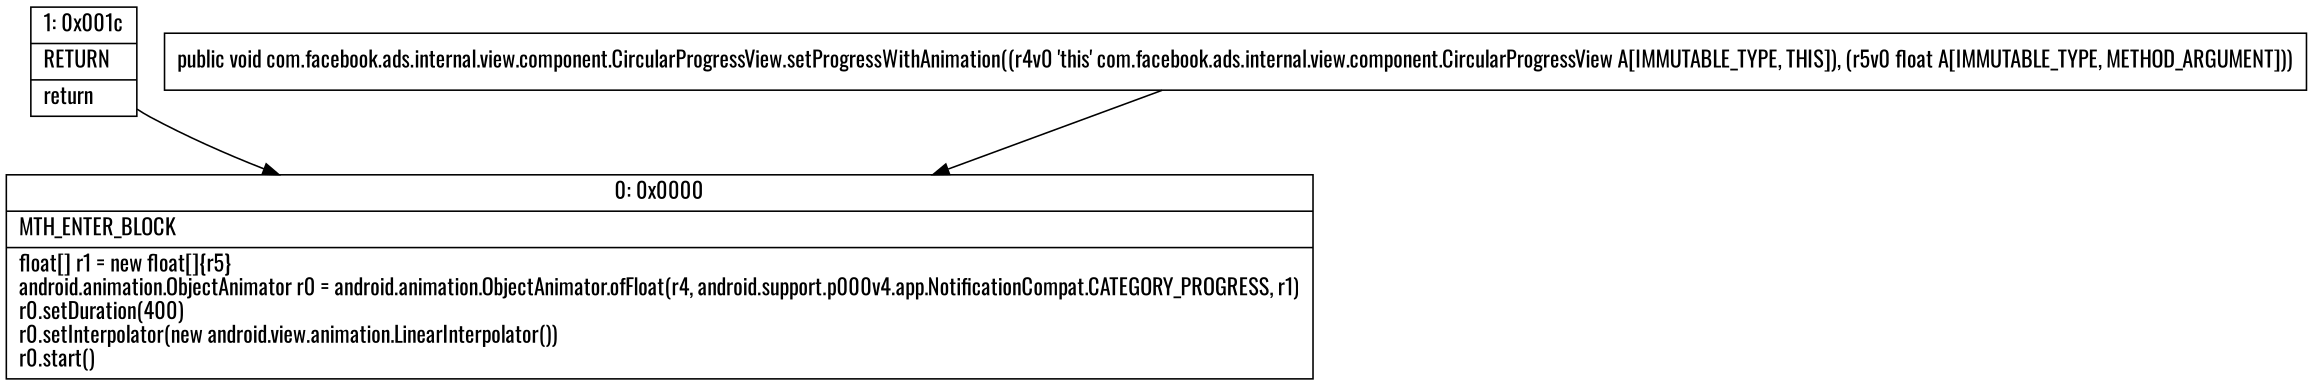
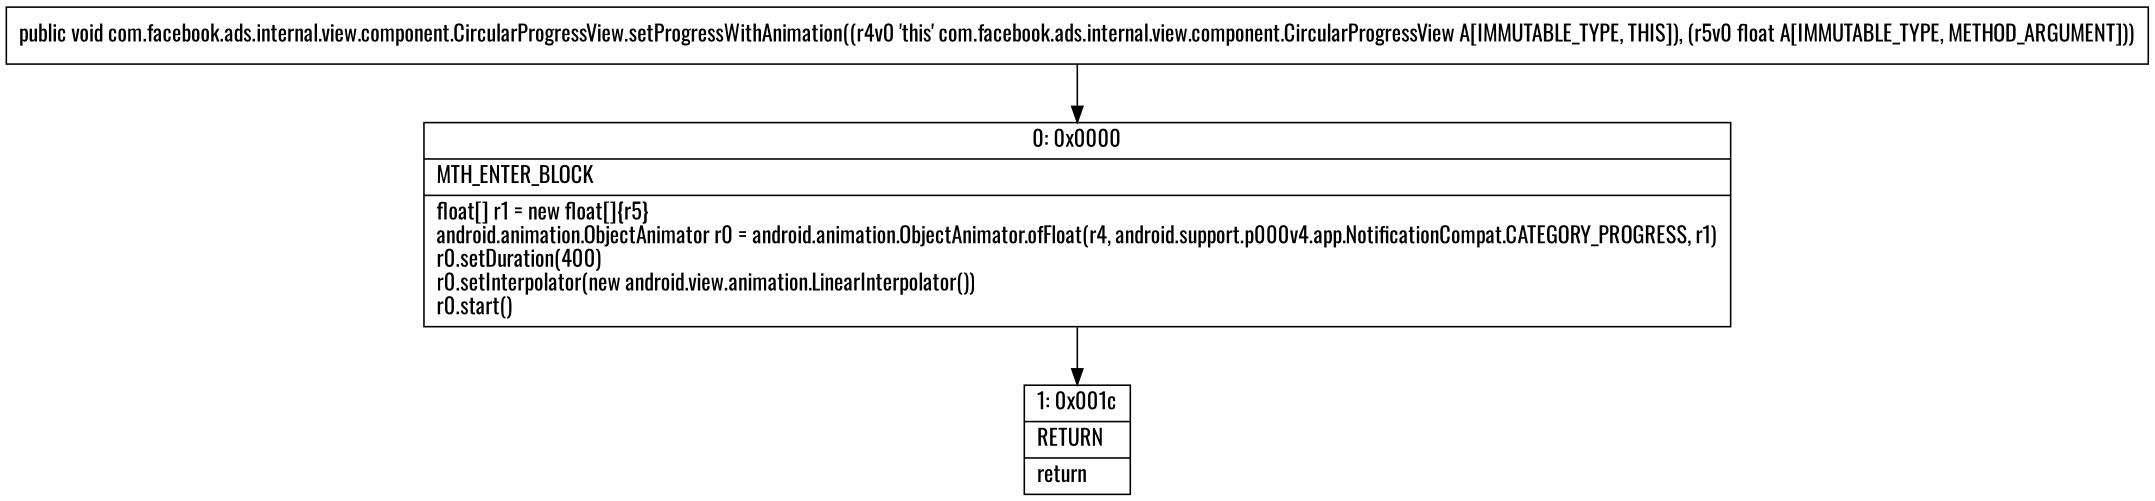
edge "1: 0x001c" -> "0: 0x0000": reversed
